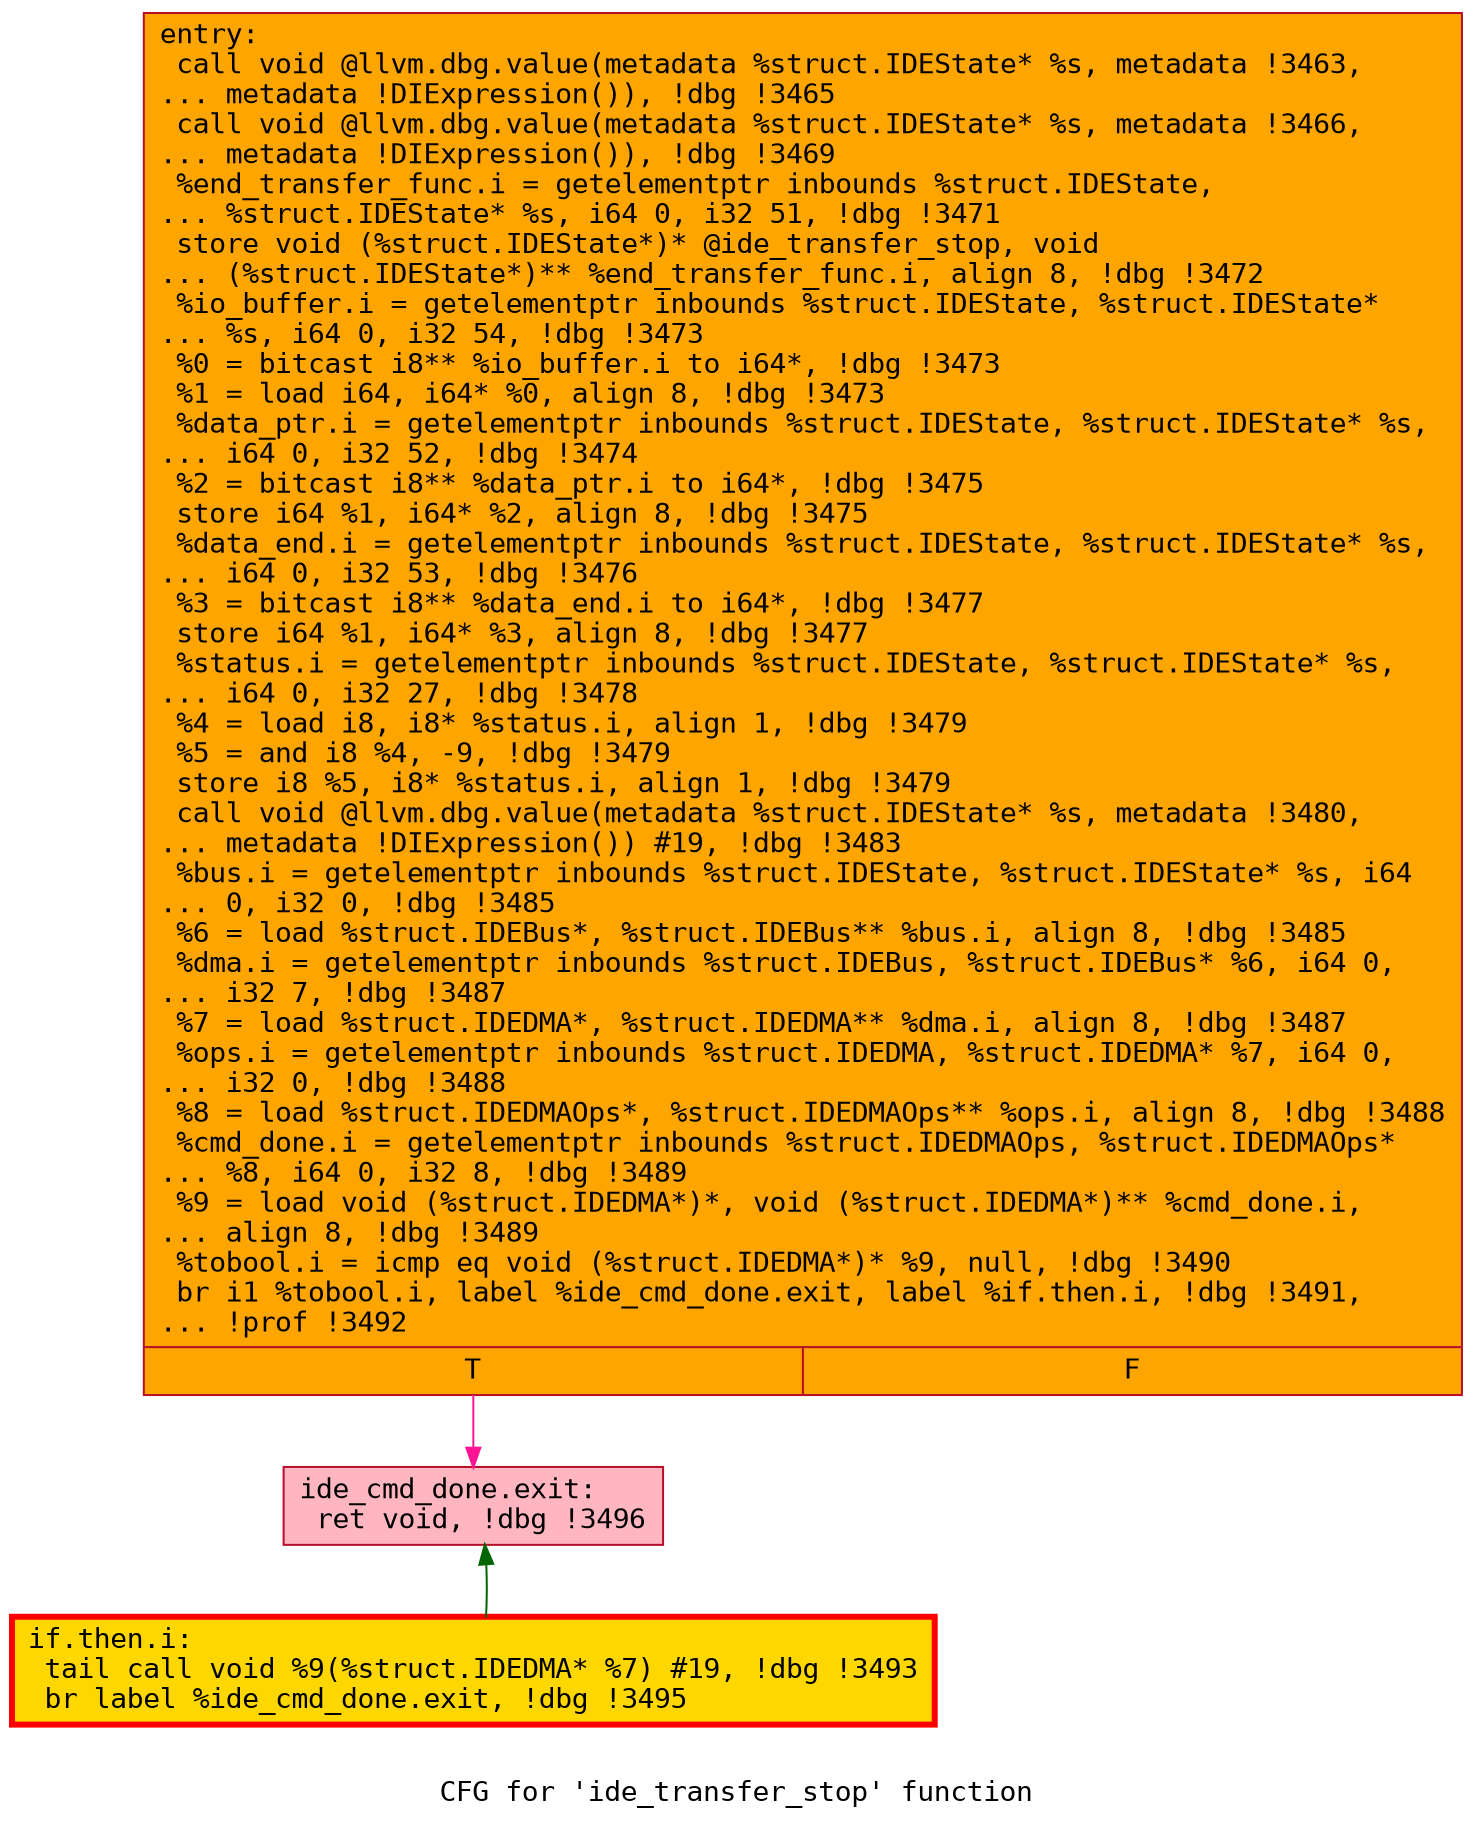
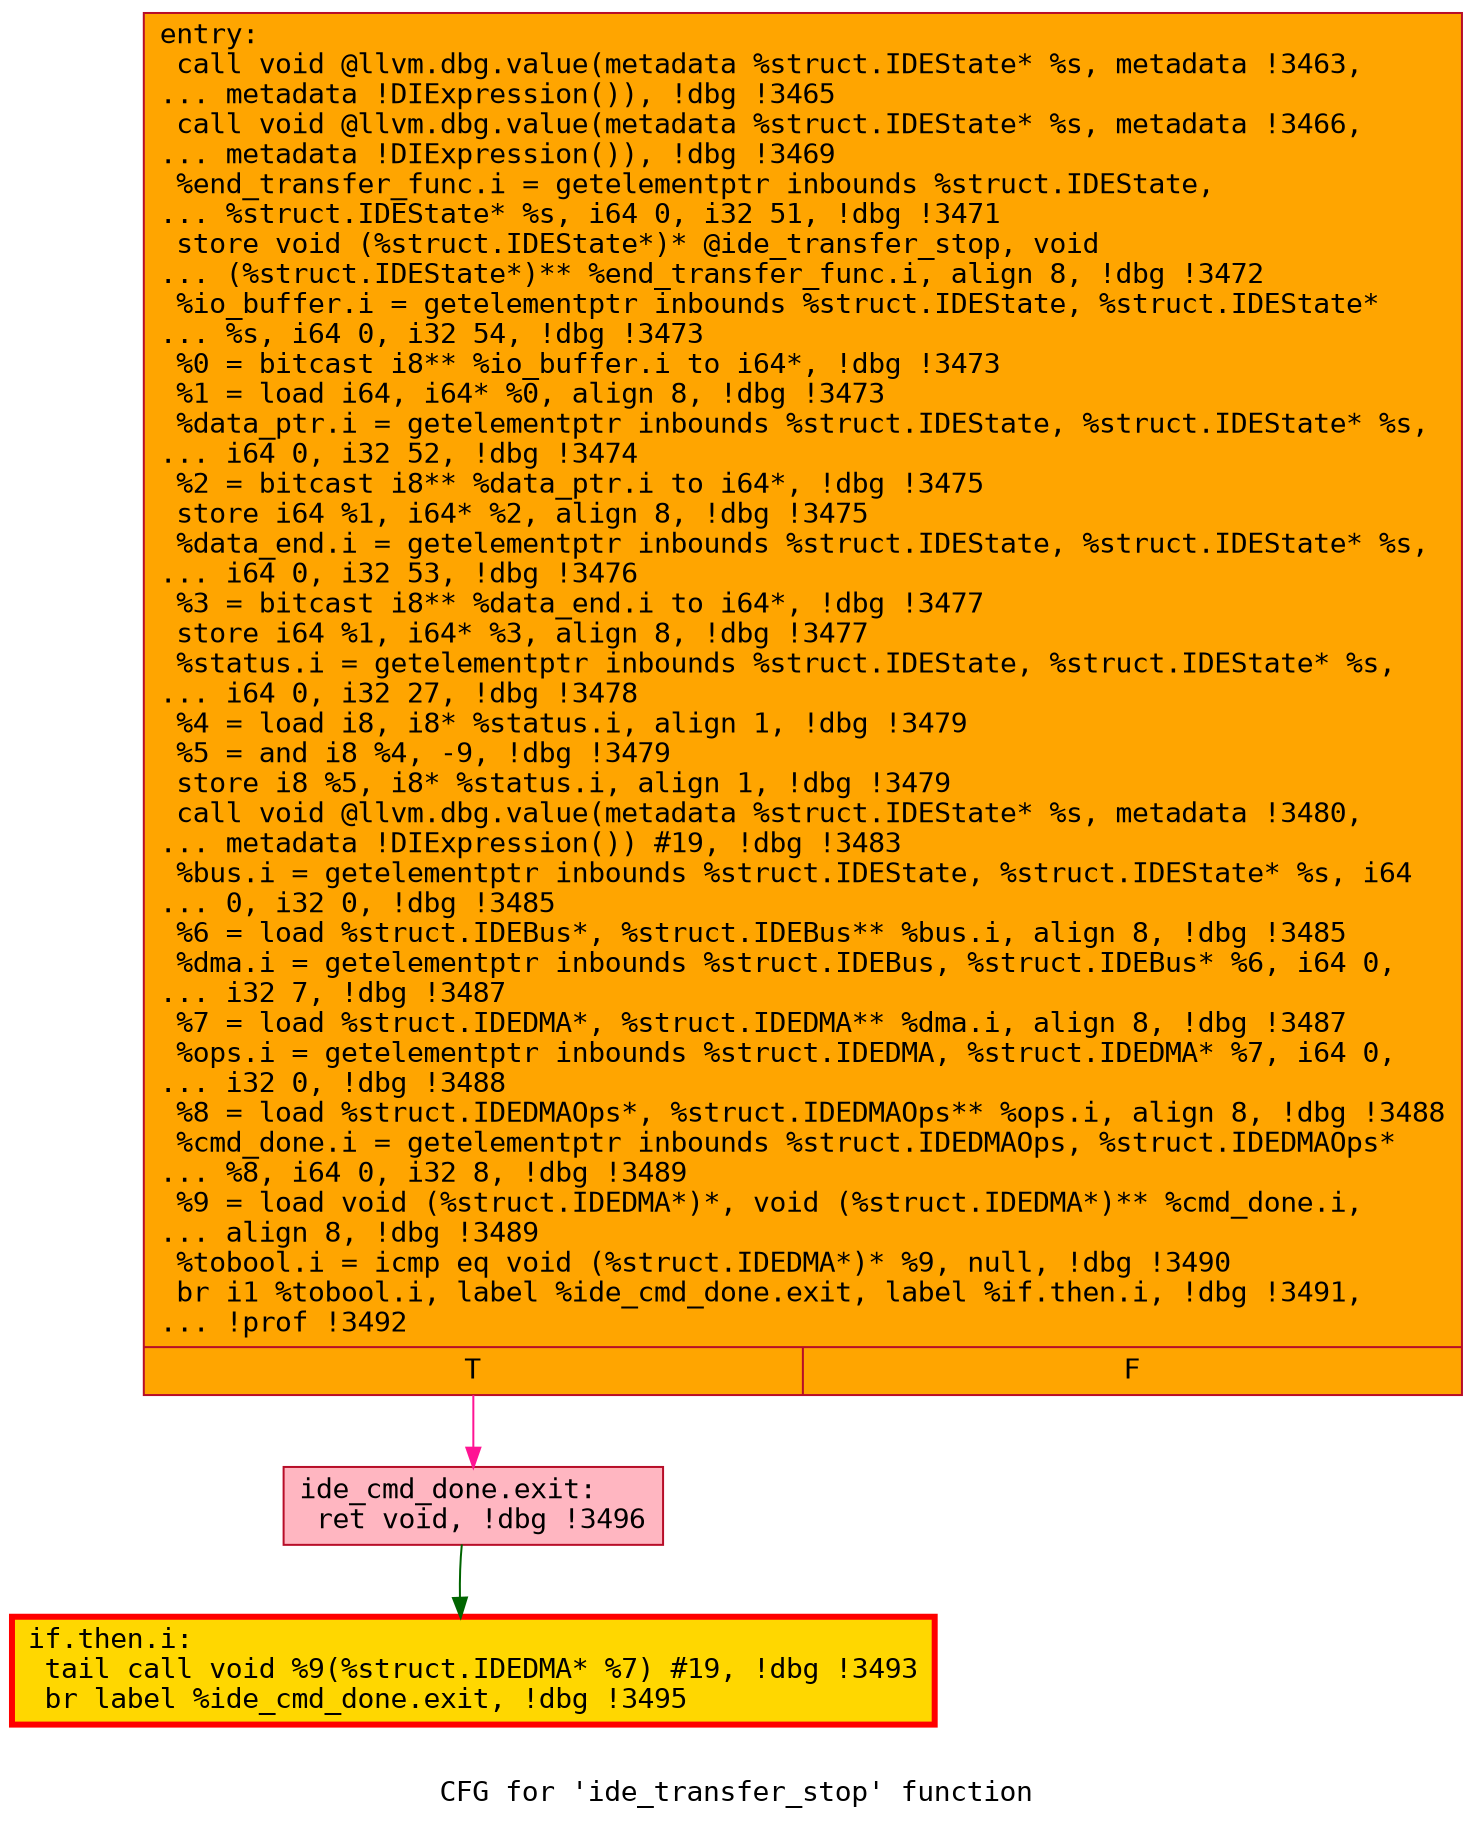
edge "if.then.i:" -> "ide_cmd_done.exit:": reversed
